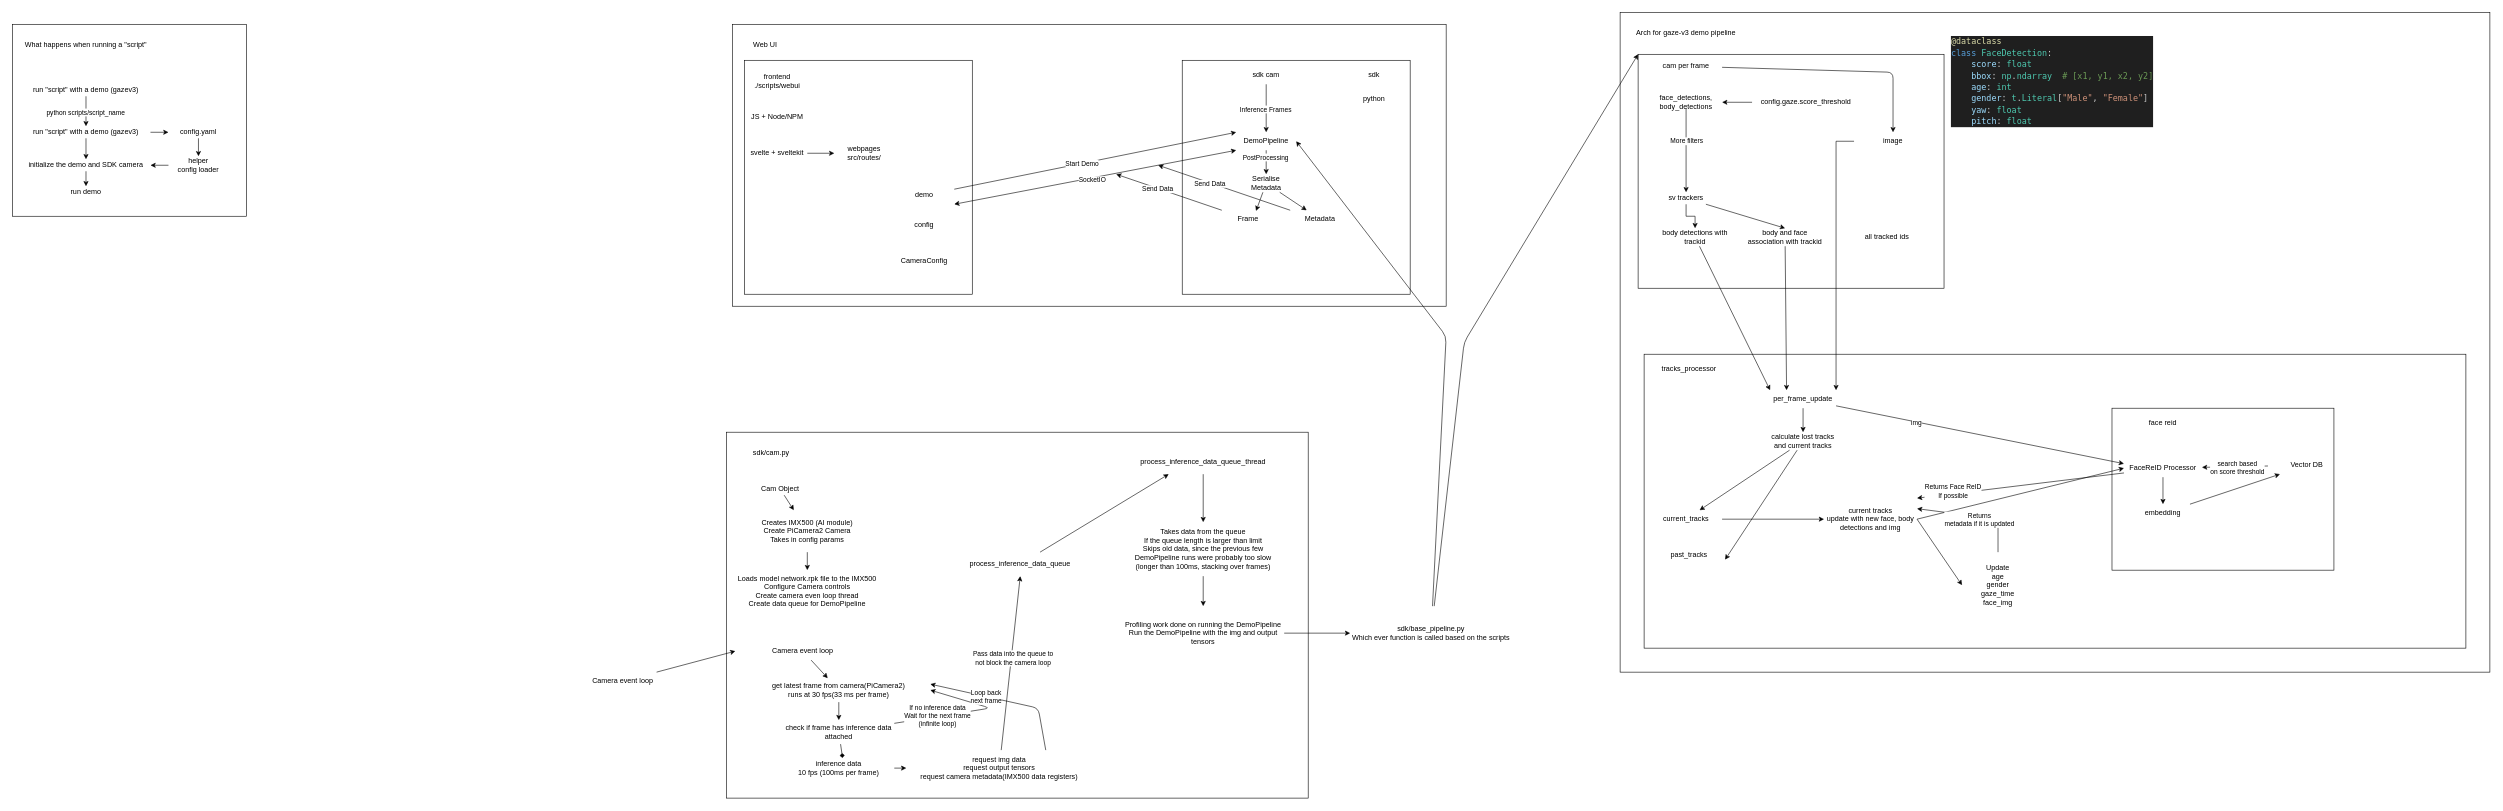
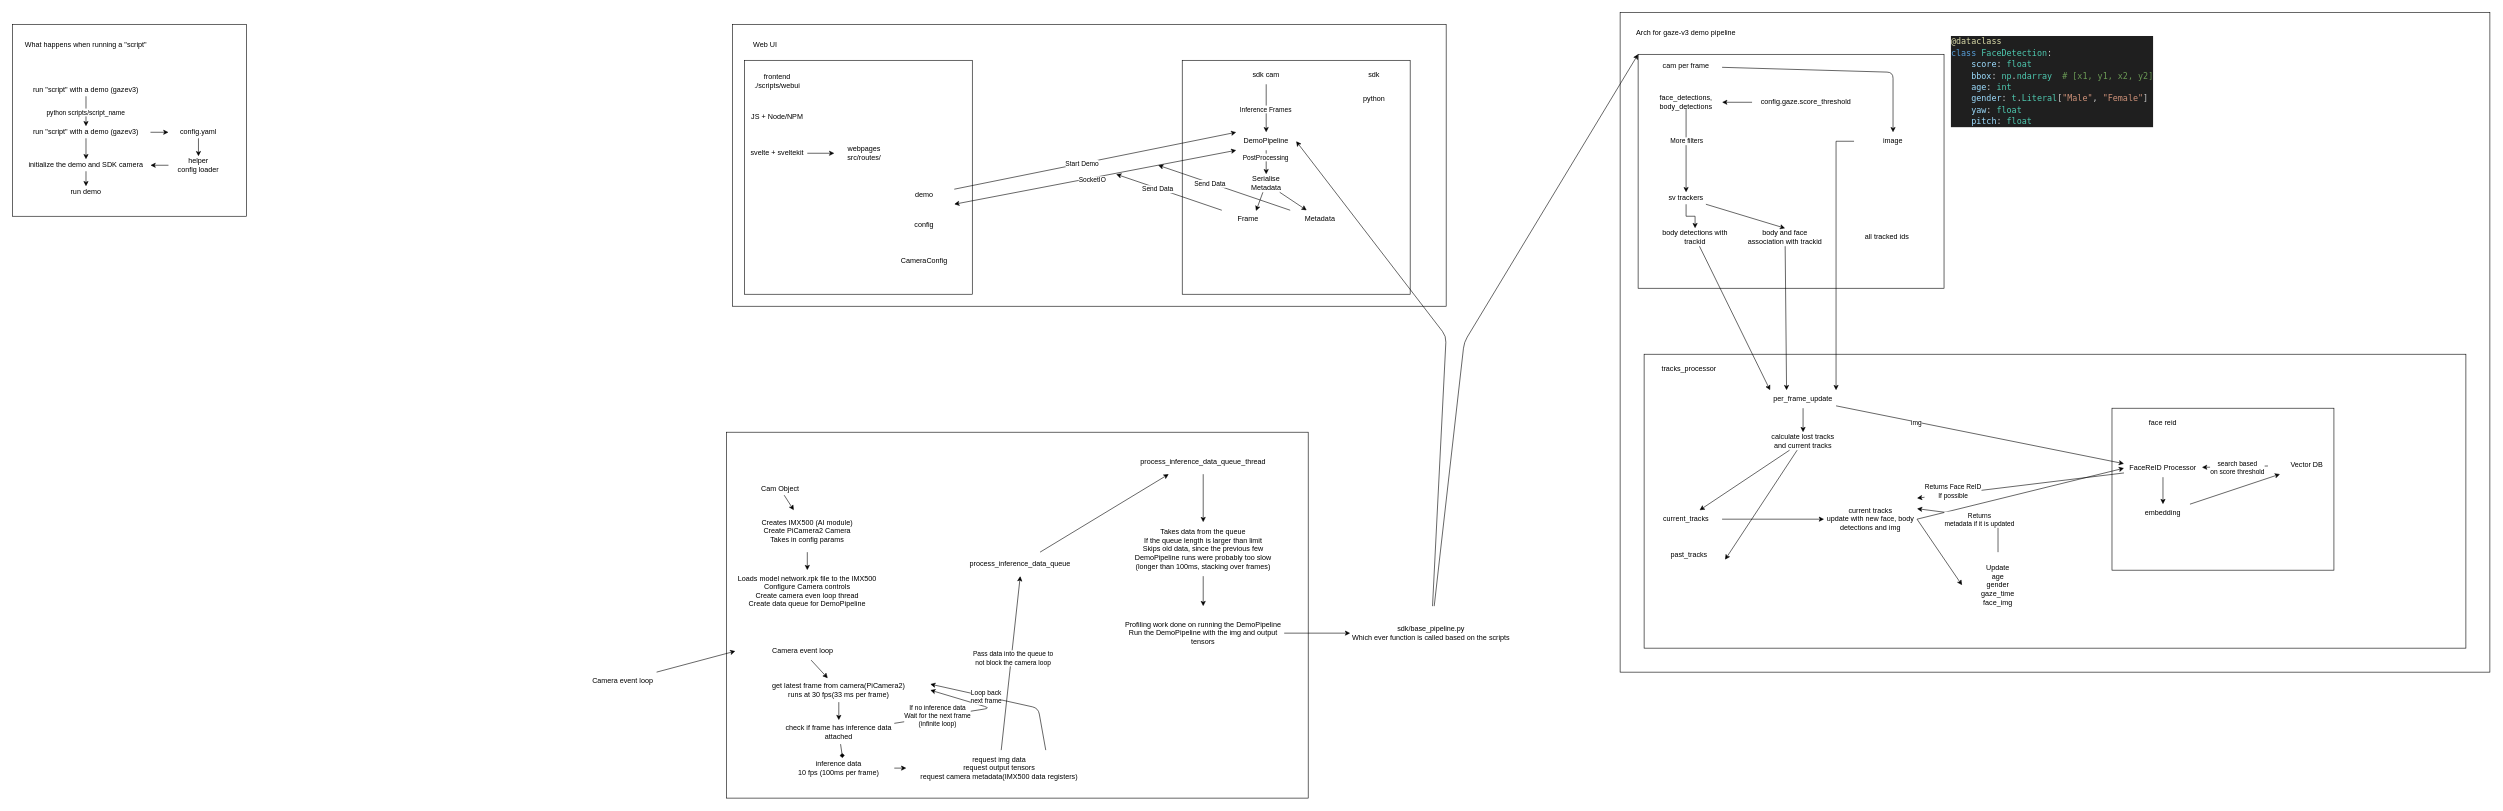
node "sdk/cam.py": removed
